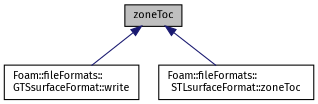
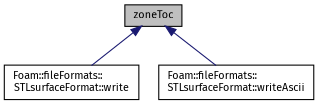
node "Foam::fileFormats:: GTSsurfaceFormat::write": label "Foam::fileFormats:: GTSsurfaceFormat::write" -> "Foam::fileFormats:: STLsurfaceFormat::write"
node "Foam::fileFormats:: STLsurfaceFormat::zoneToc": label "Foam::fileFormats:: STLsurfaceFormat::zoneToc" -> "Foam::fileFormats:: STLsurfaceFormat::writeAscii"
